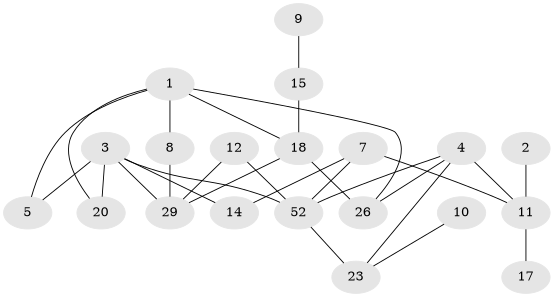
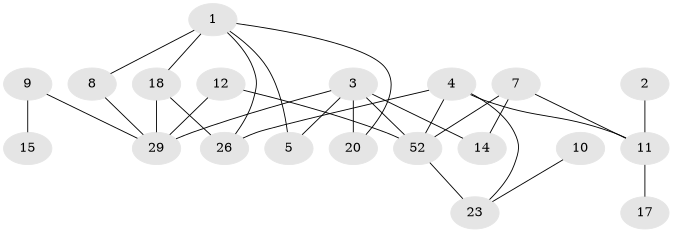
edge "9" -- "29": added
edge "15" -- "18": removed
